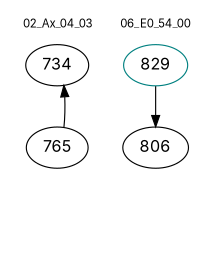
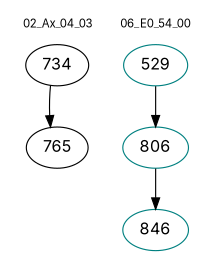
node "829": label "829" -> "529"
edge "765" -> "734": reversed
node "806": color black -> teal
node "846": added
